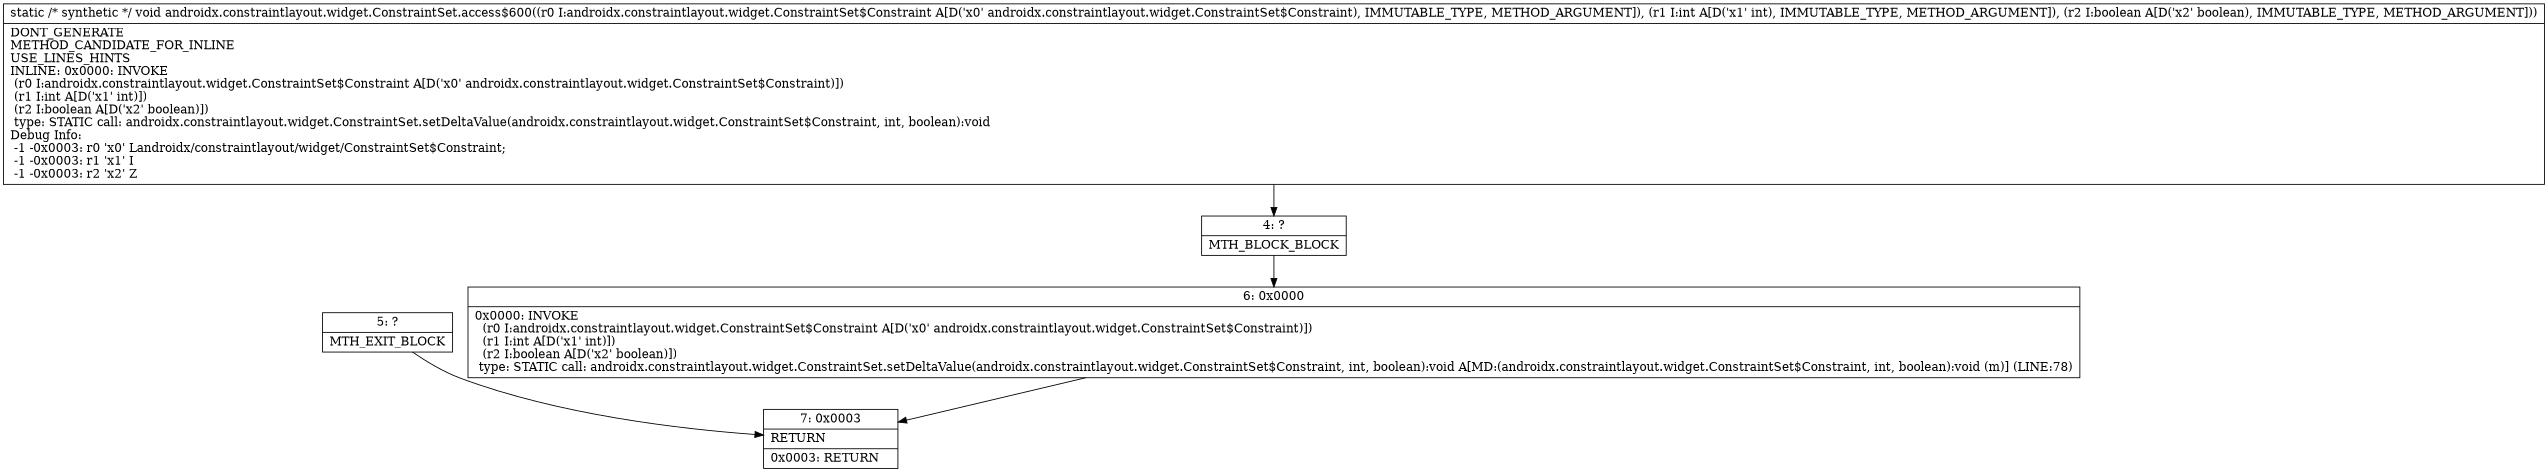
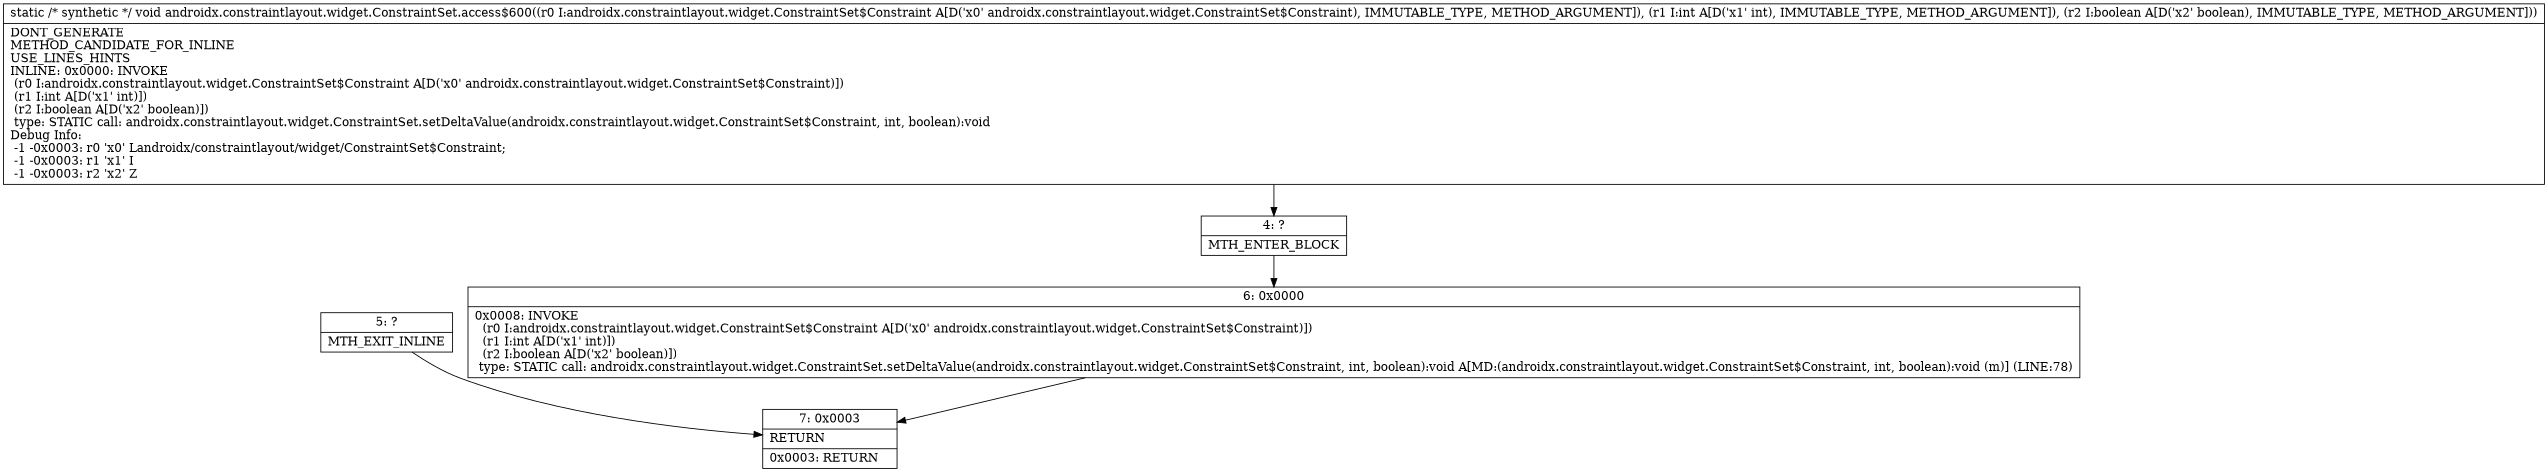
node "4: ?": text "MTH_BLOCK_BLOCK" -> "MTH_ENTER_BLOCK"
node "6: 0x0000": text "0x0000: INVOKE" -> "0x0008: INVOKE"
node "5: ?": text "MTH_EXIT_BLOCK" -> "MTH_EXIT_INLINE"
